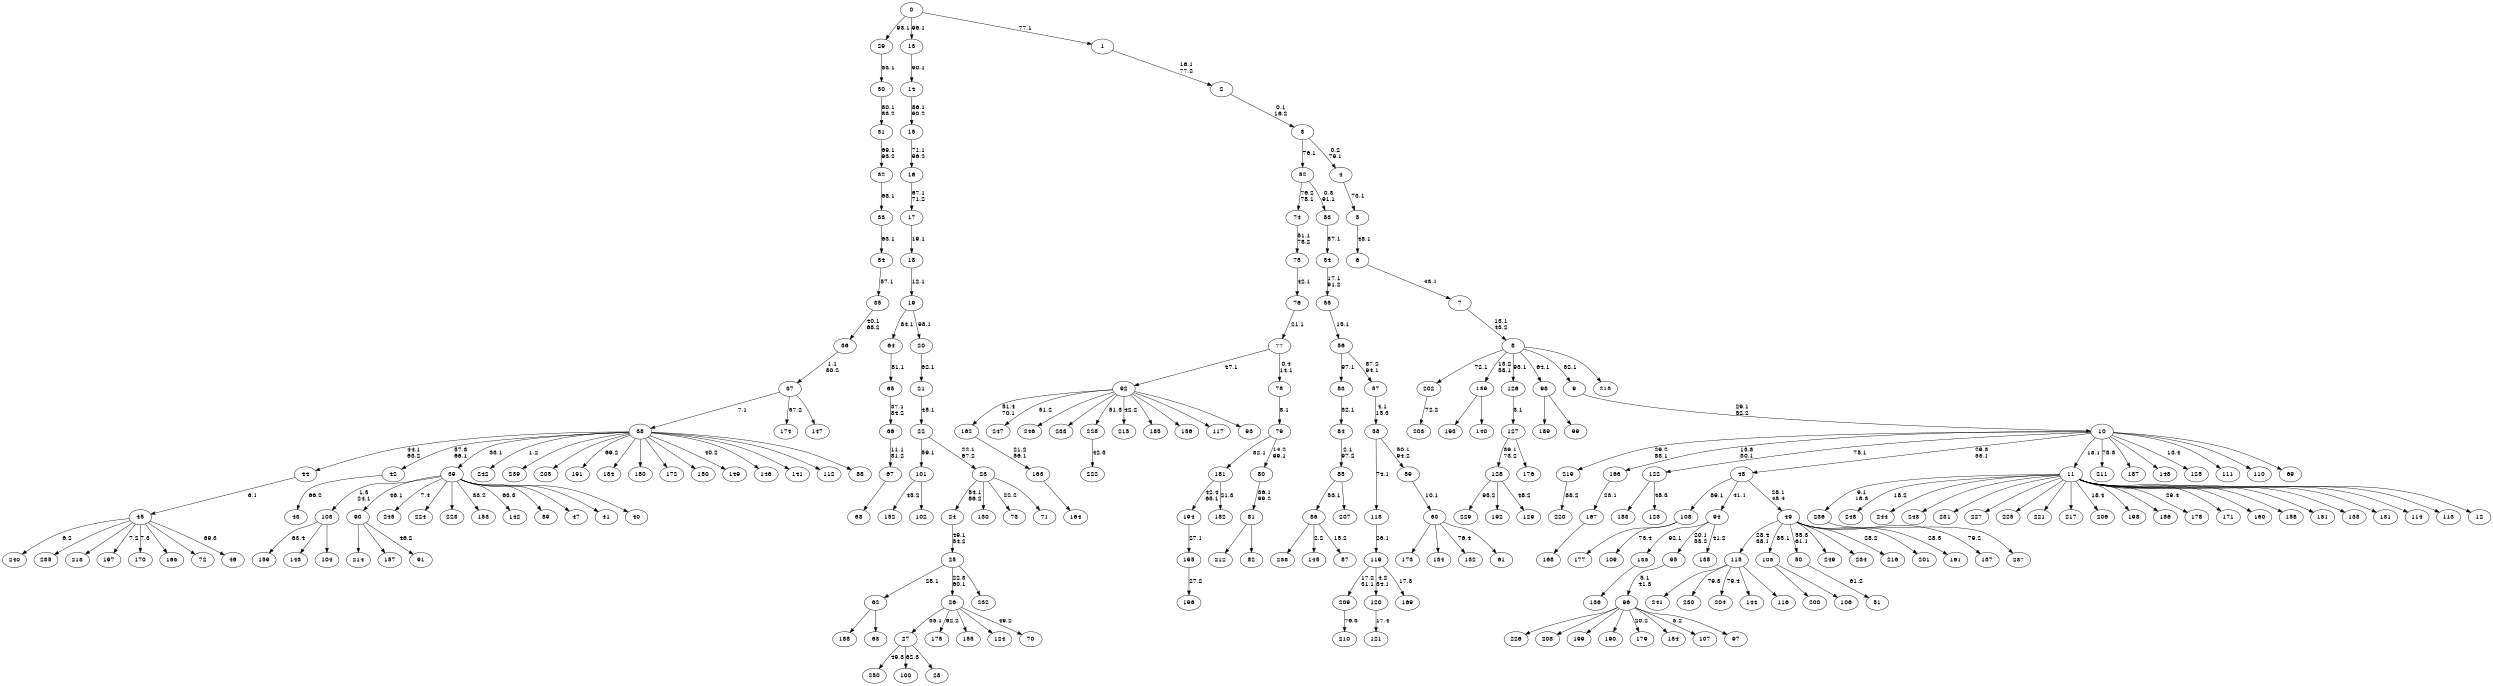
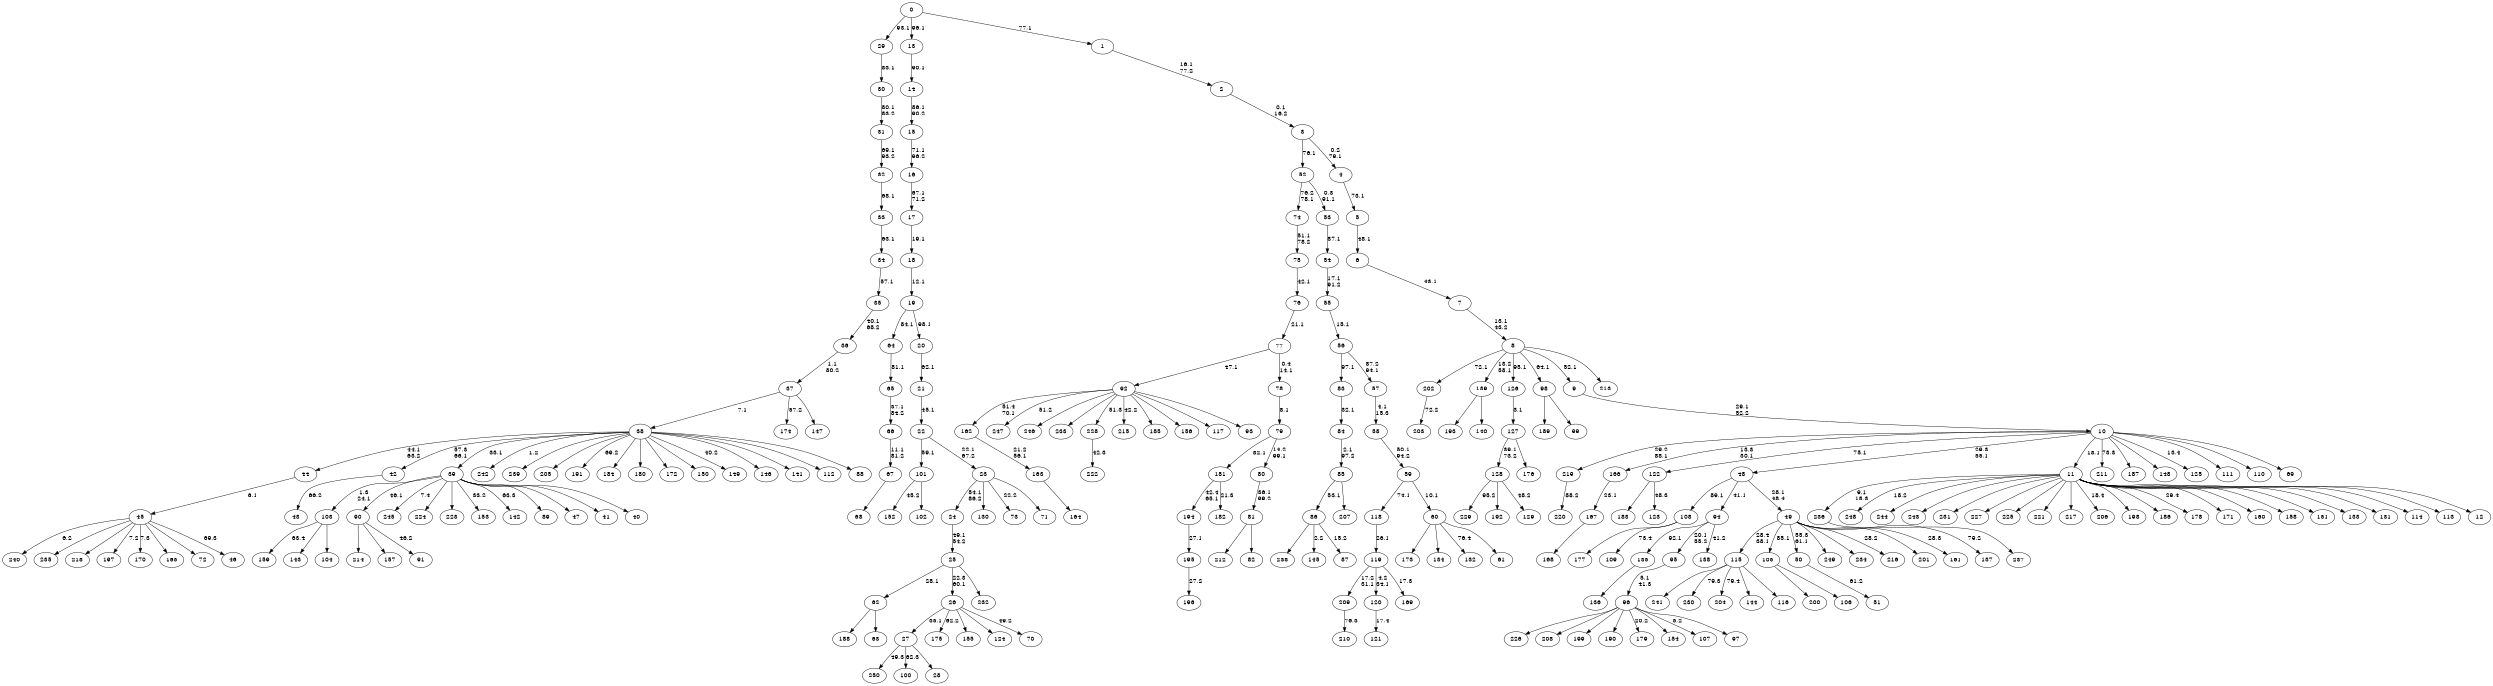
edge "58" -> "118": now "59" -> "118"
